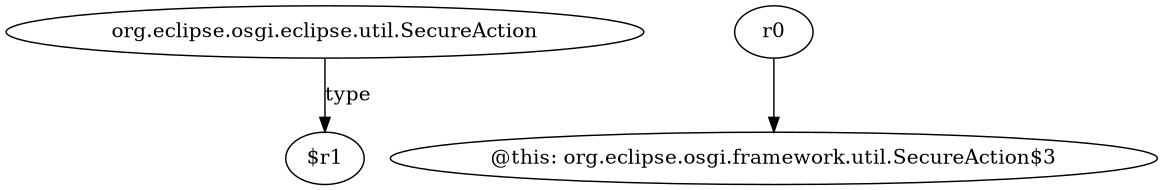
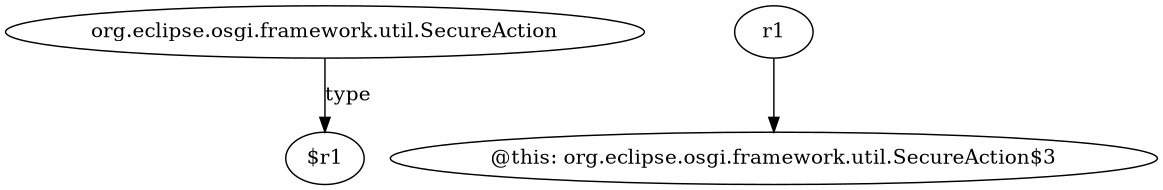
node "org.eclipse.osgi.eclipse.util.SecureAction": label "org.eclipse.osgi.eclipse.util.SecureAction" -> "org.eclipse.osgi.framework.util.SecureAction"
node "r0": label "r0" -> "r1"
